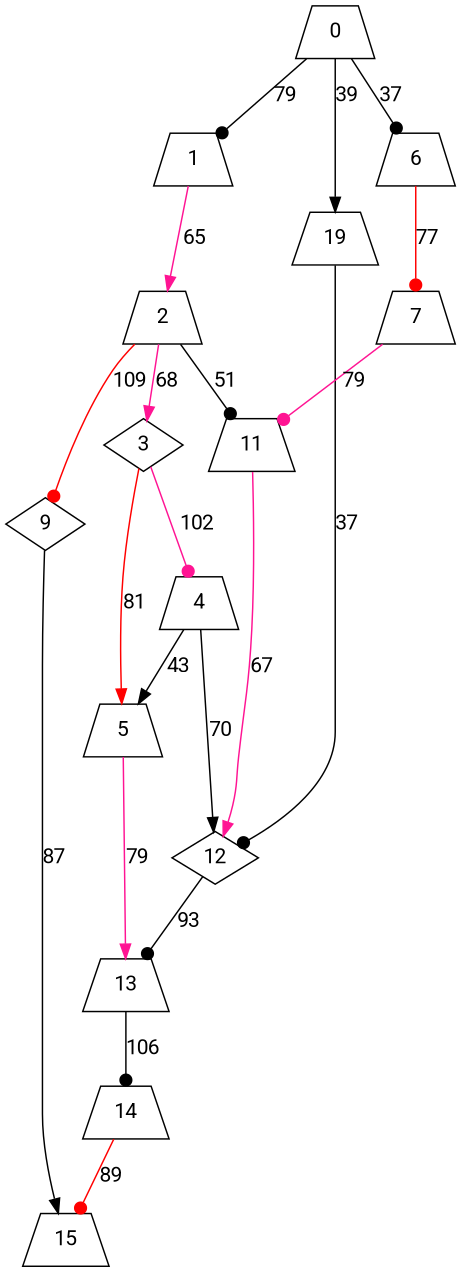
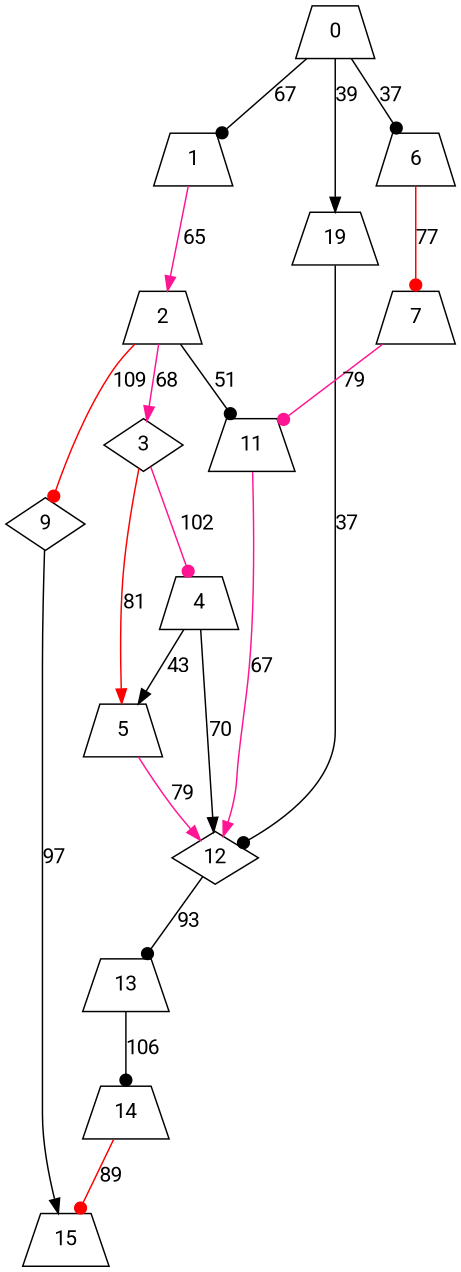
edge "0" -> "1": label "79" -> "67"
edge "5" -> "13": now "5" -> "12"
edge "9" -> "15": label "87" -> "97"
